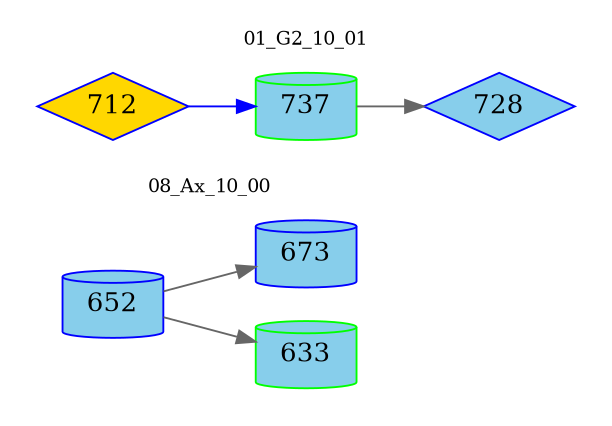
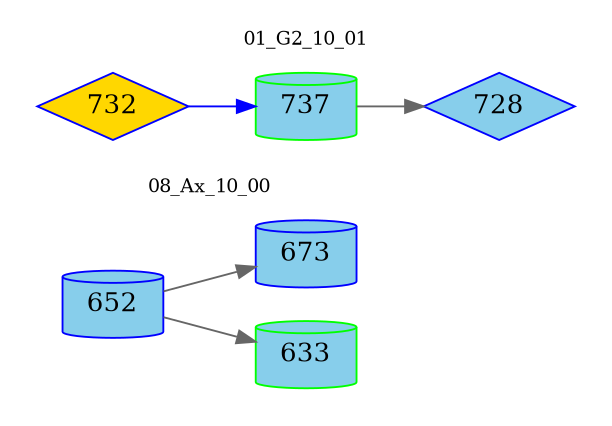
node "712": label "712" -> "732"
